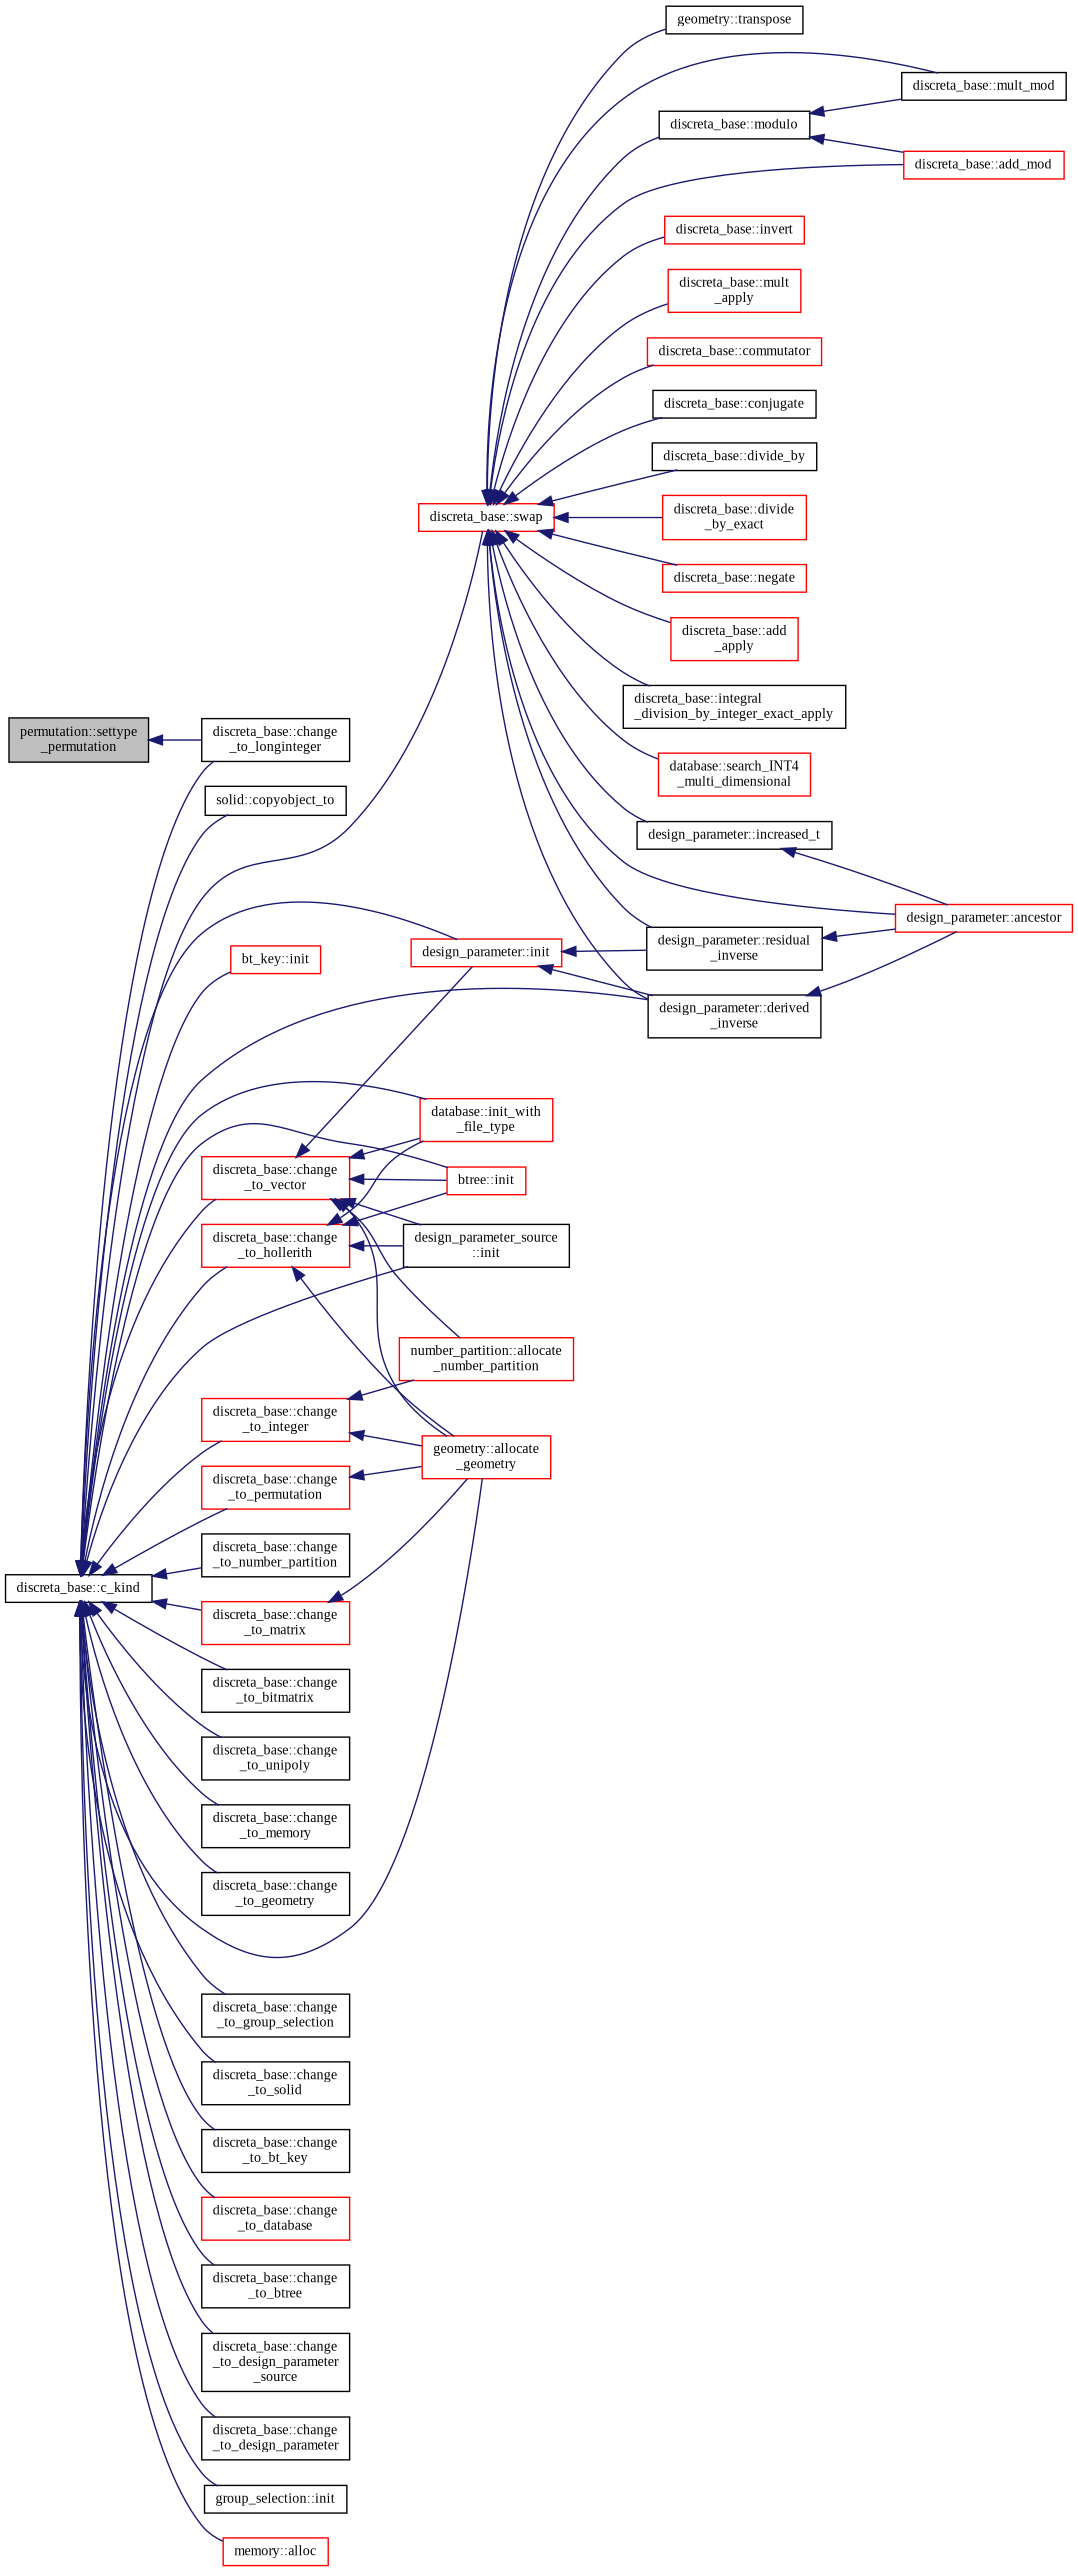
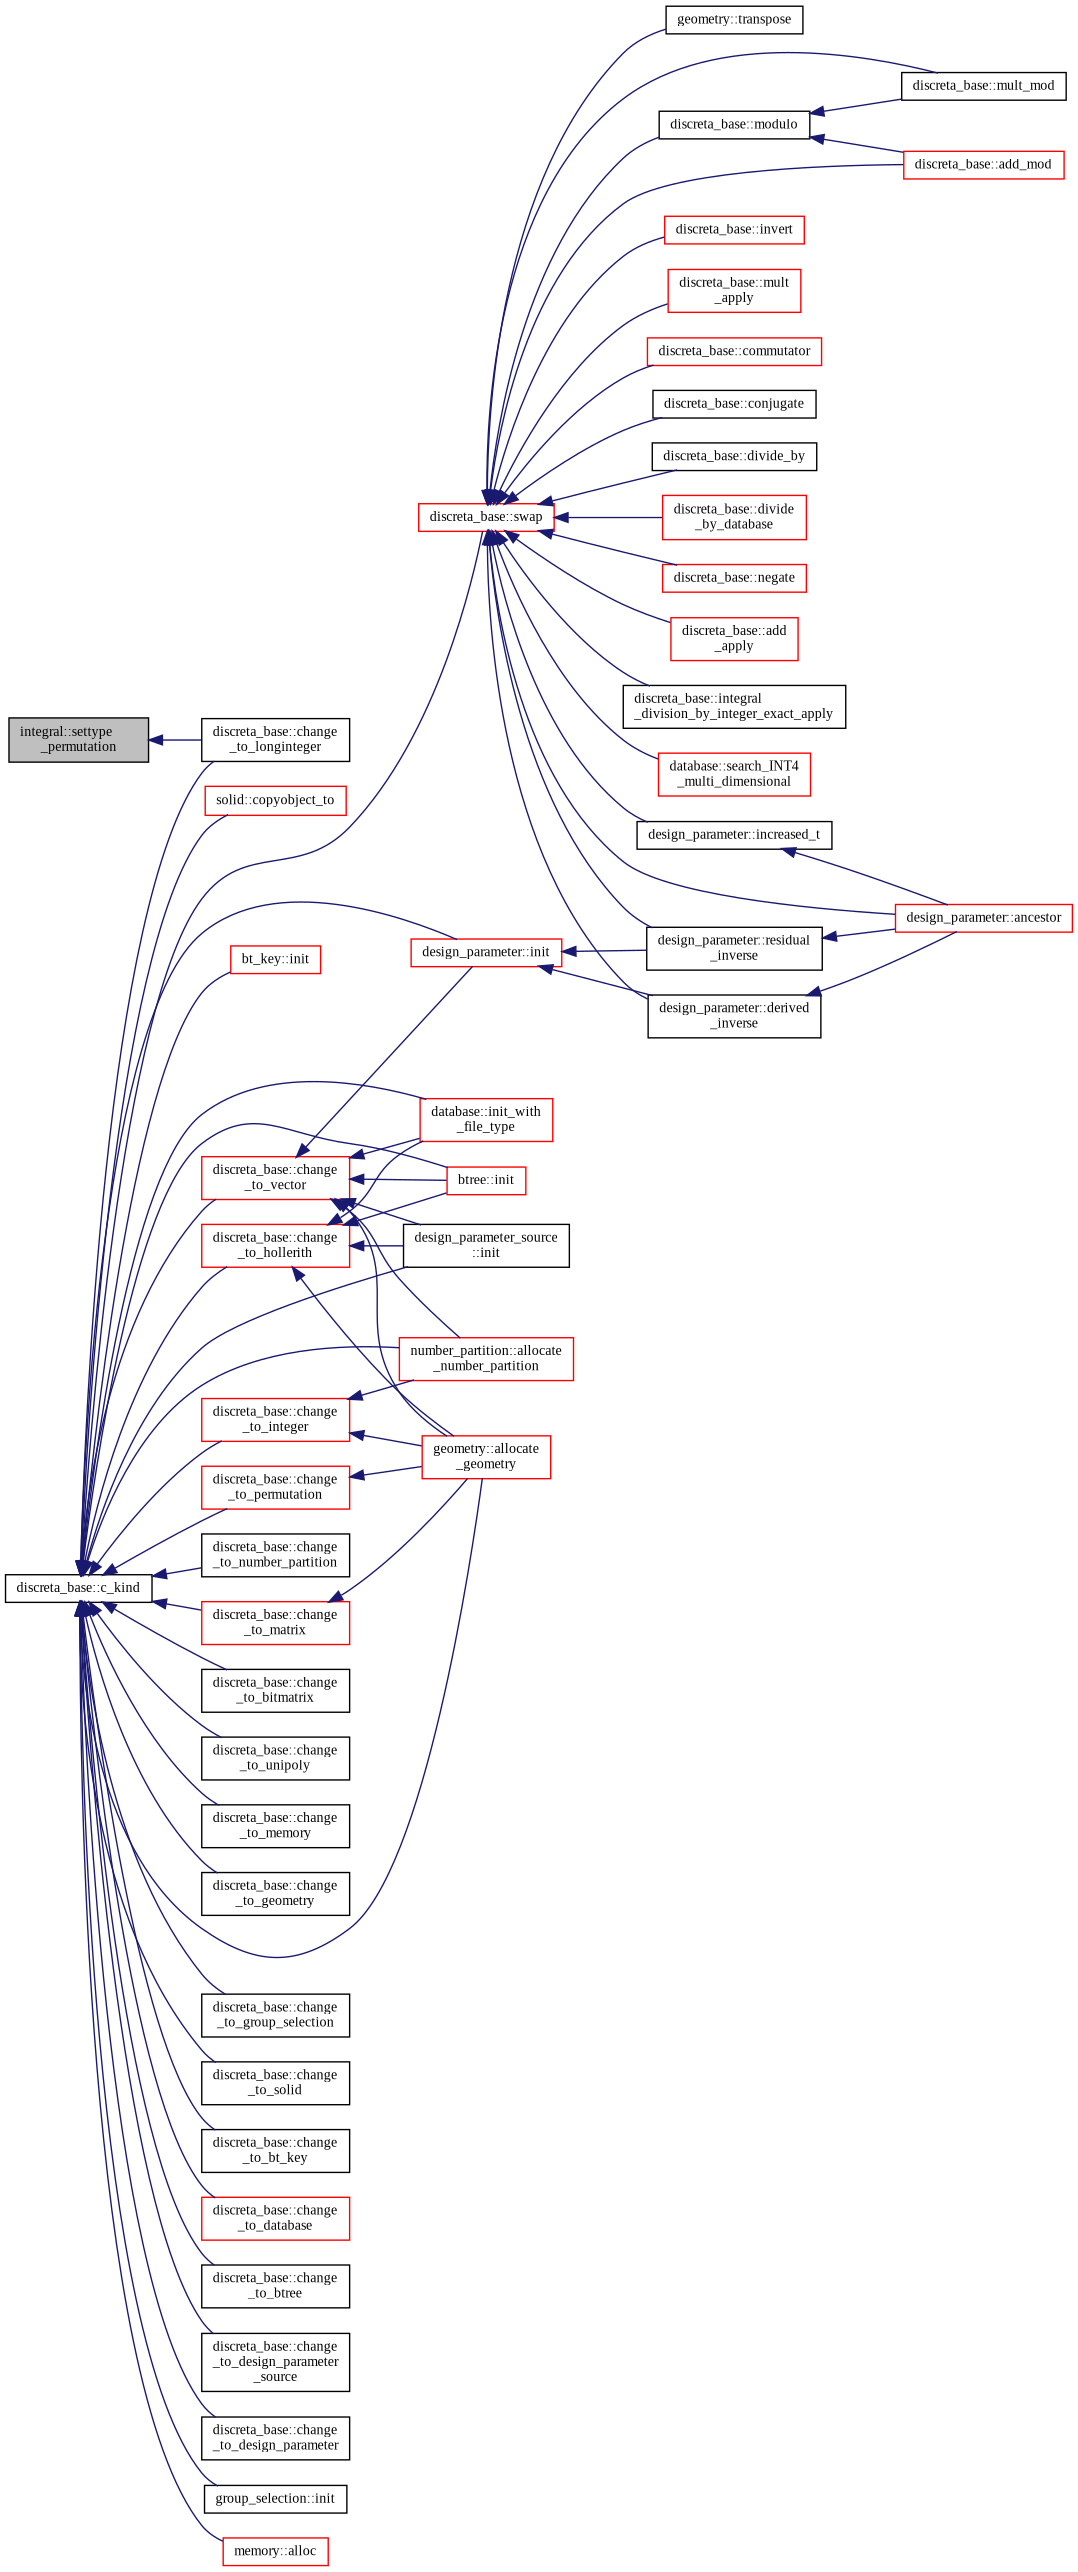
node "discreta_base::divide _by_exact": label "discreta_base::divide _by_exact" -> "discreta_base::divide _by_database"
node "permutation::settype _permutation": label "permutation::settype _permutation" -> "integral::settype _permutation"
node "solid::copyobject_to": color black -> red
edge "design_parameter::derived _inverse" -> "discreta_base::c_kind": now "number_partition::allocate _number_partition" -> "discreta_base::c_kind"
